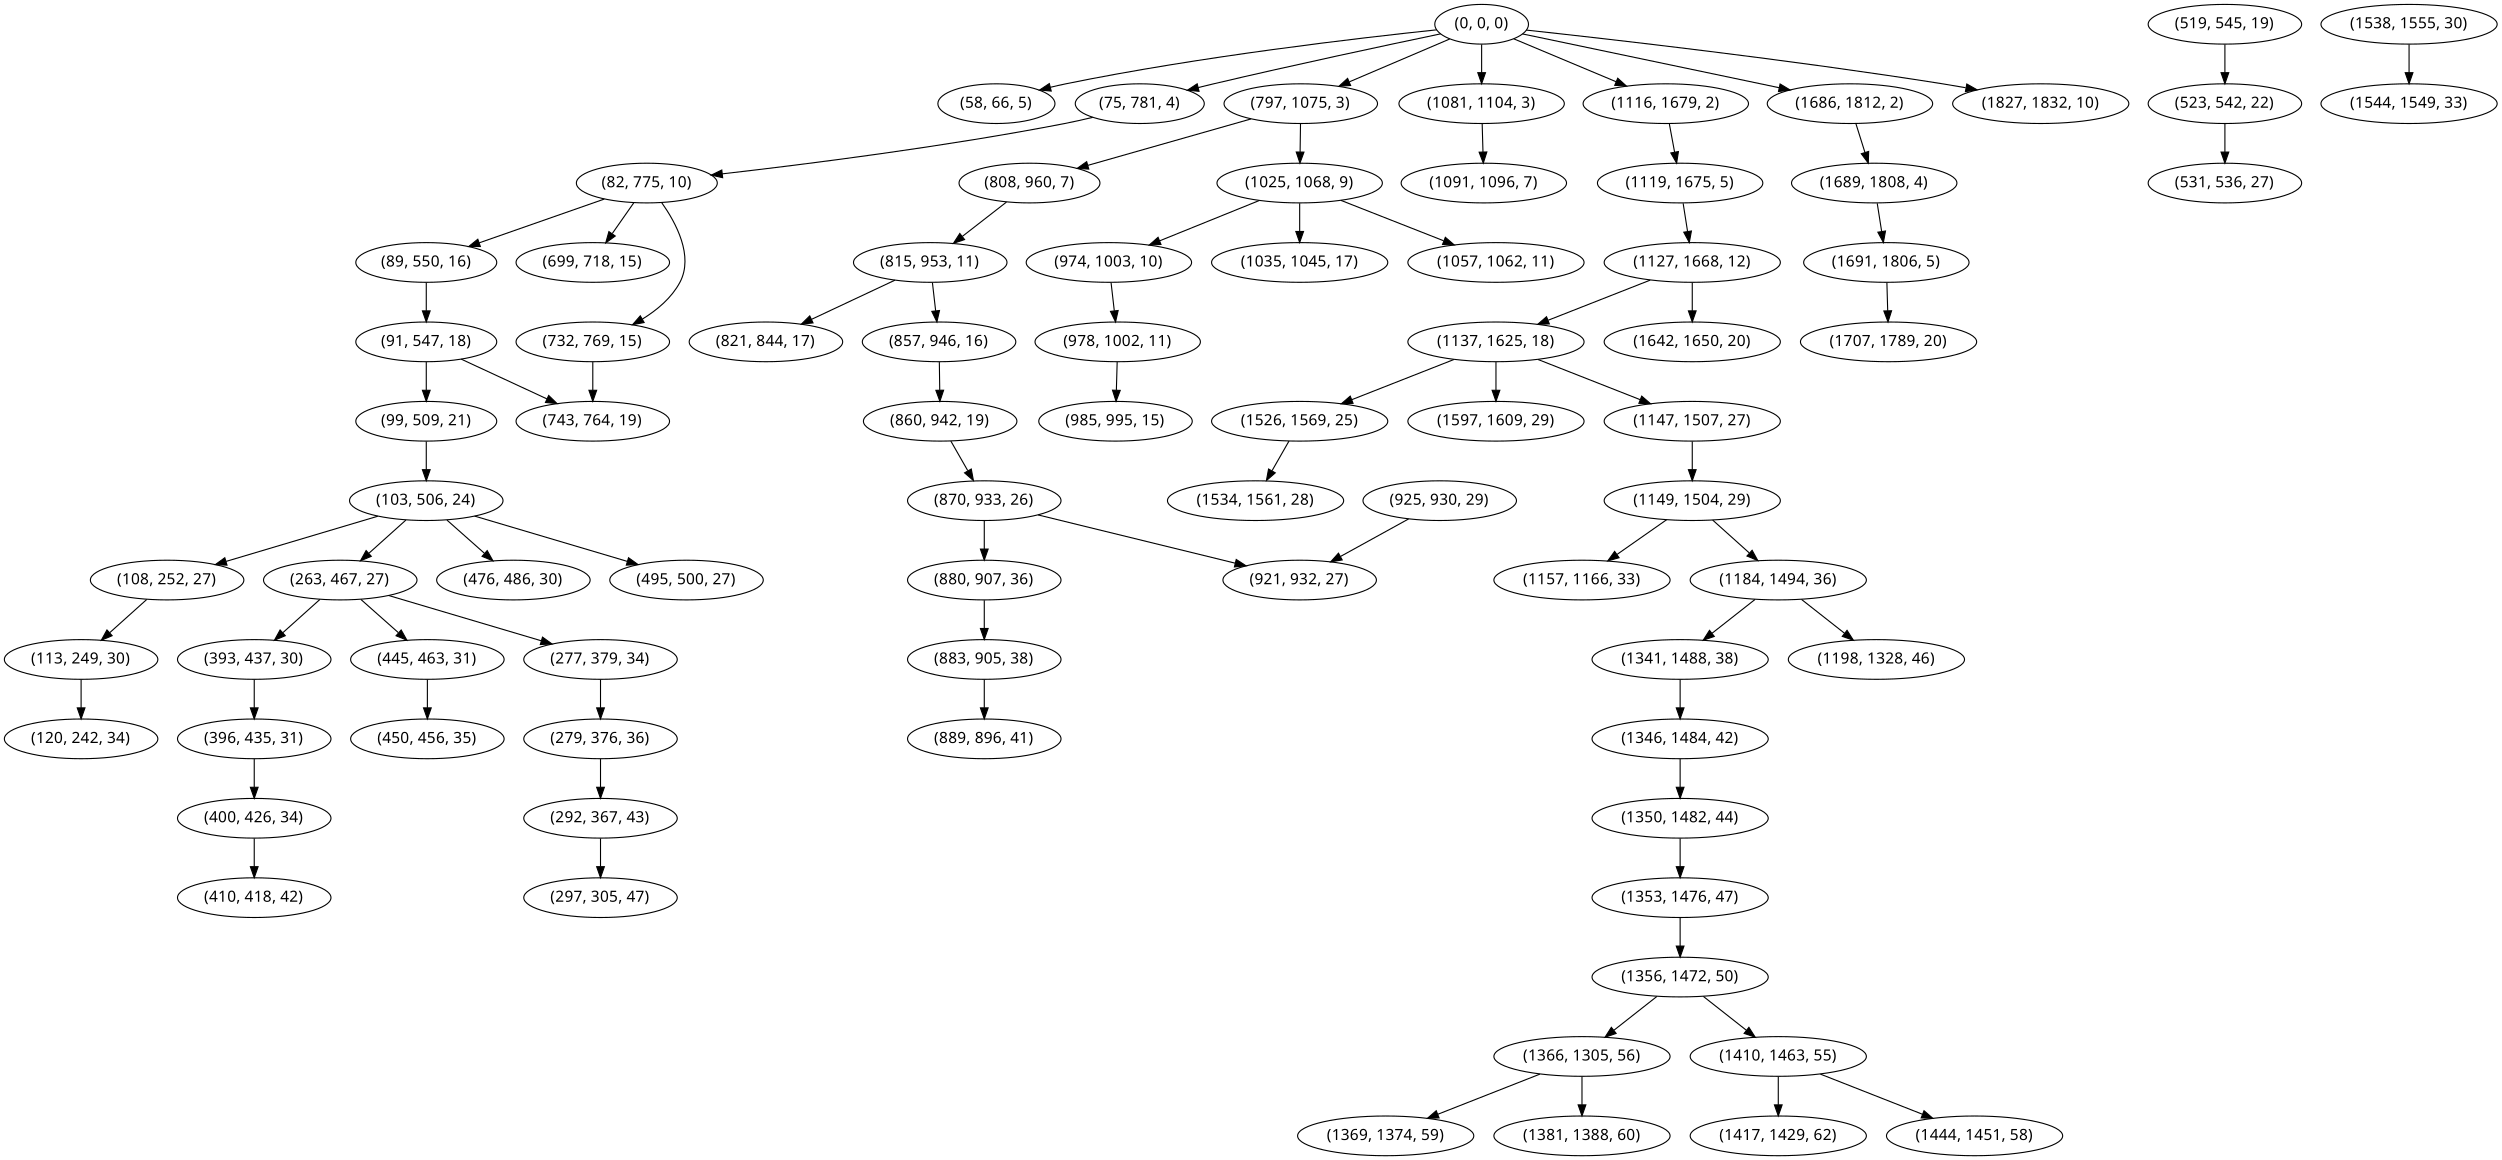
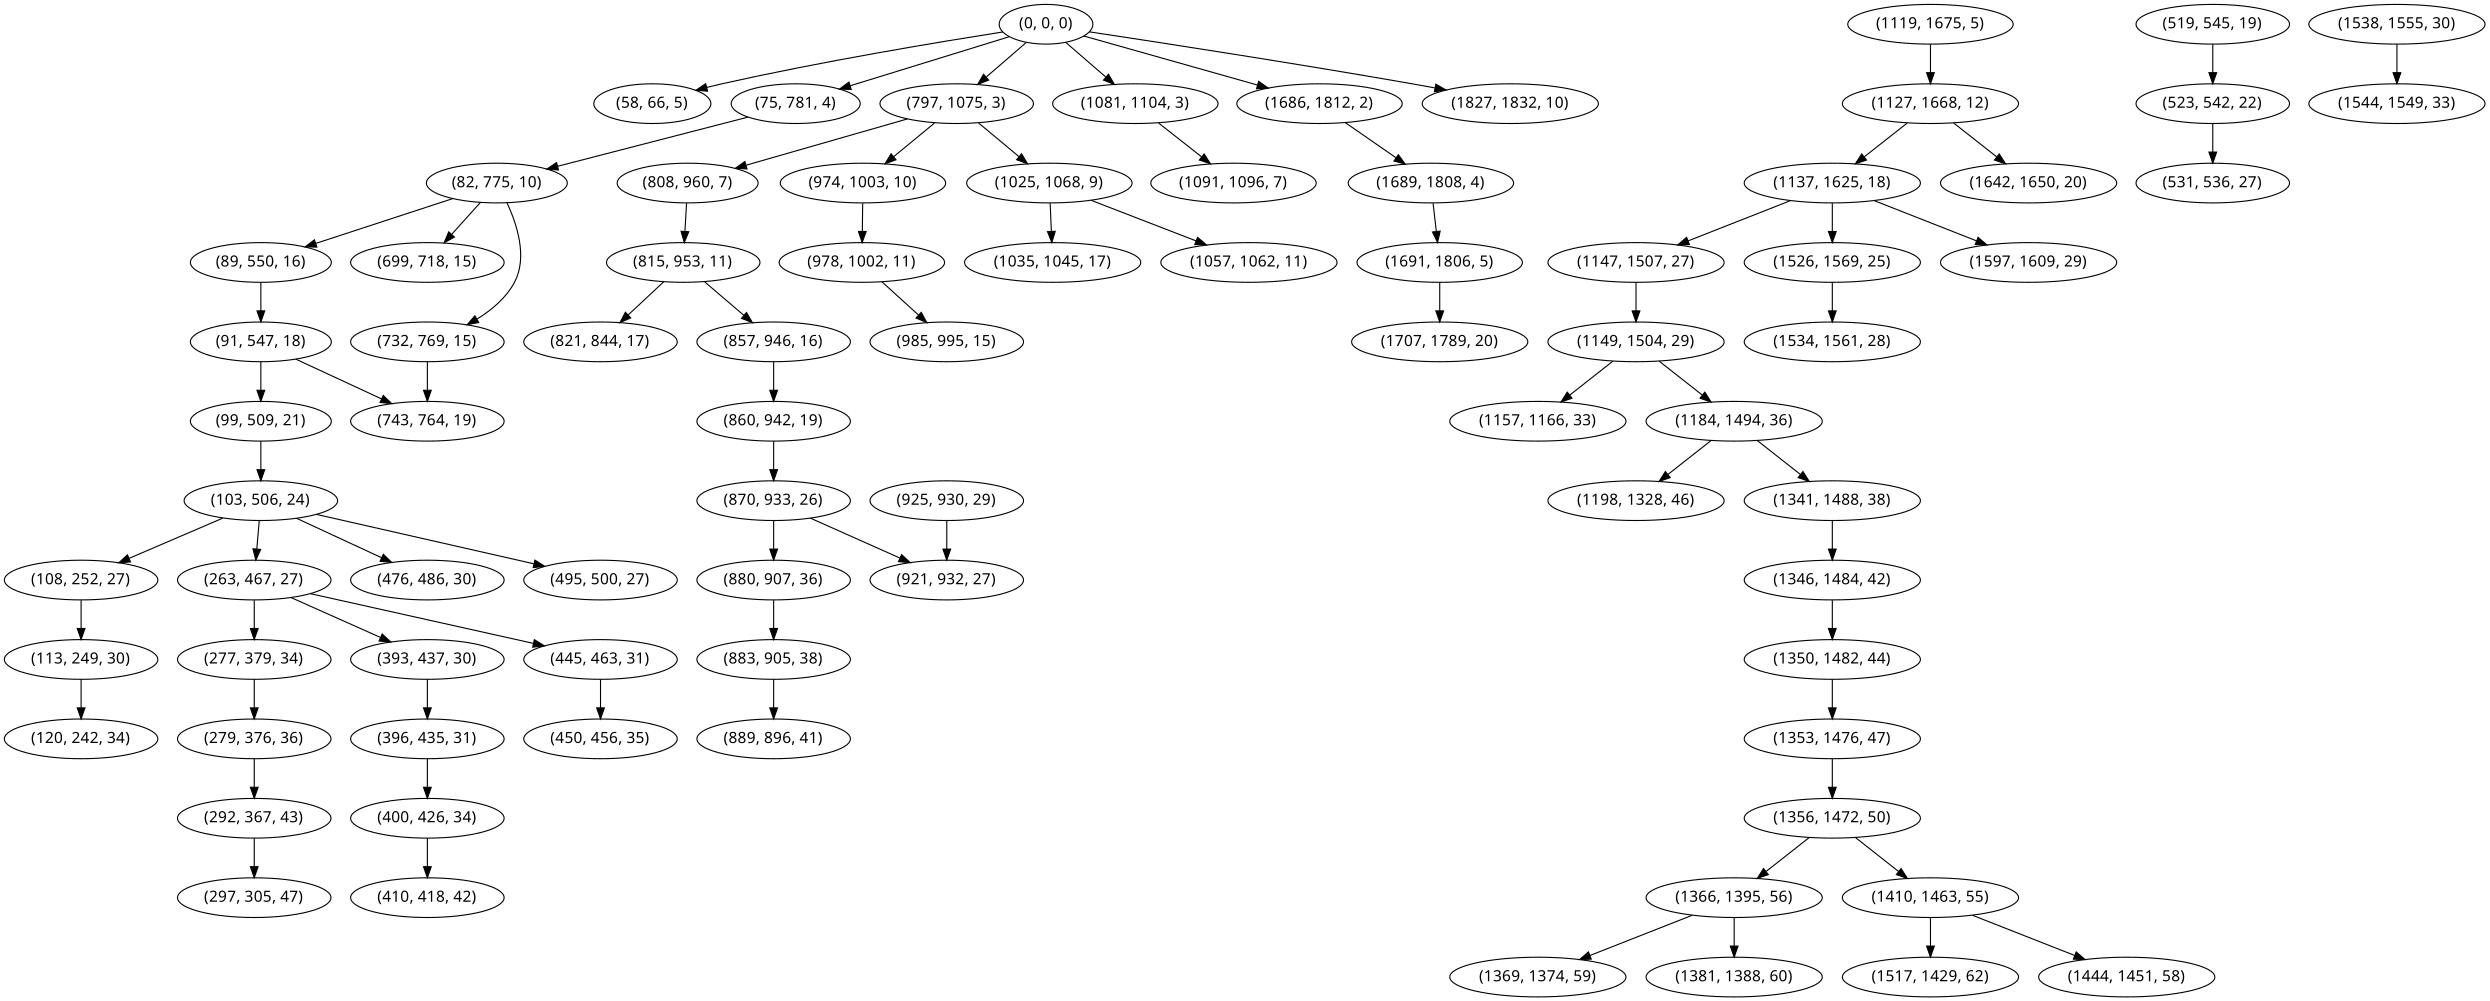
node "(1116, 1679, 2)": removed
edge "(1025, 1068, 9)" -> "(974, 1003, 10)": now "(797, 1075, 3)" -> "(974, 1003, 10)"
node "(1366, 1305, 56)": label "(1366, 1305, 56)" -> "(1366, 1395, 56)"
node "(1417, 1429, 62)": label "(1417, 1429, 62)" -> "(1517, 1429, 62)"
